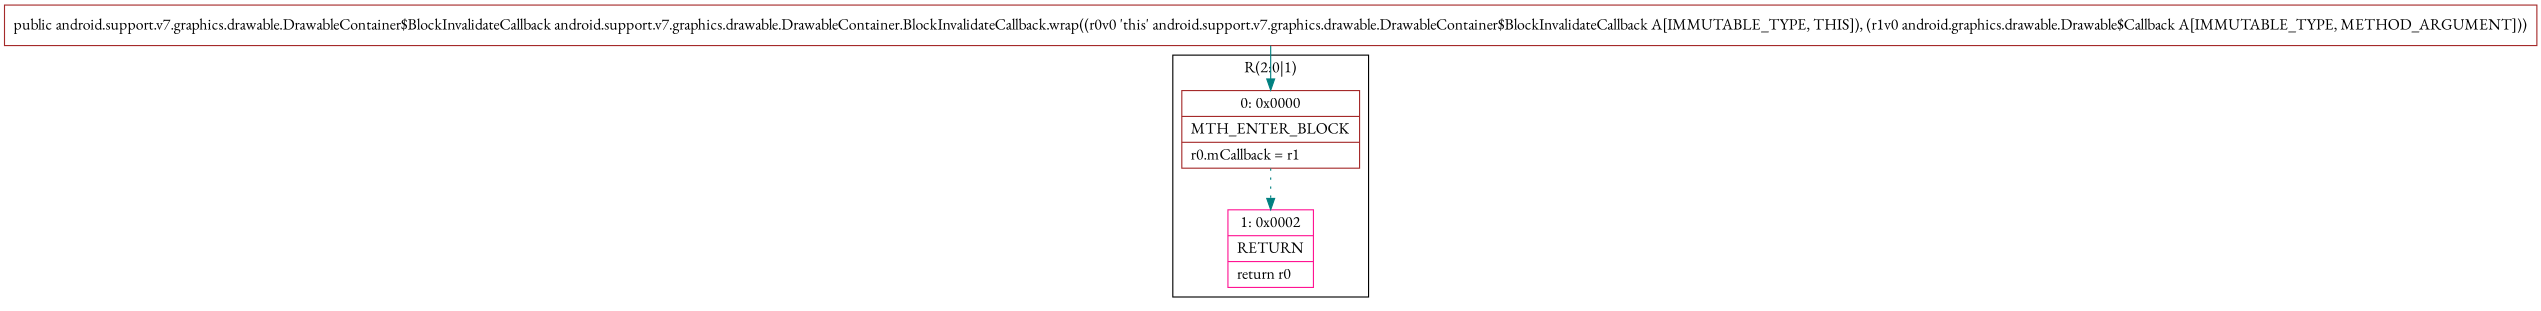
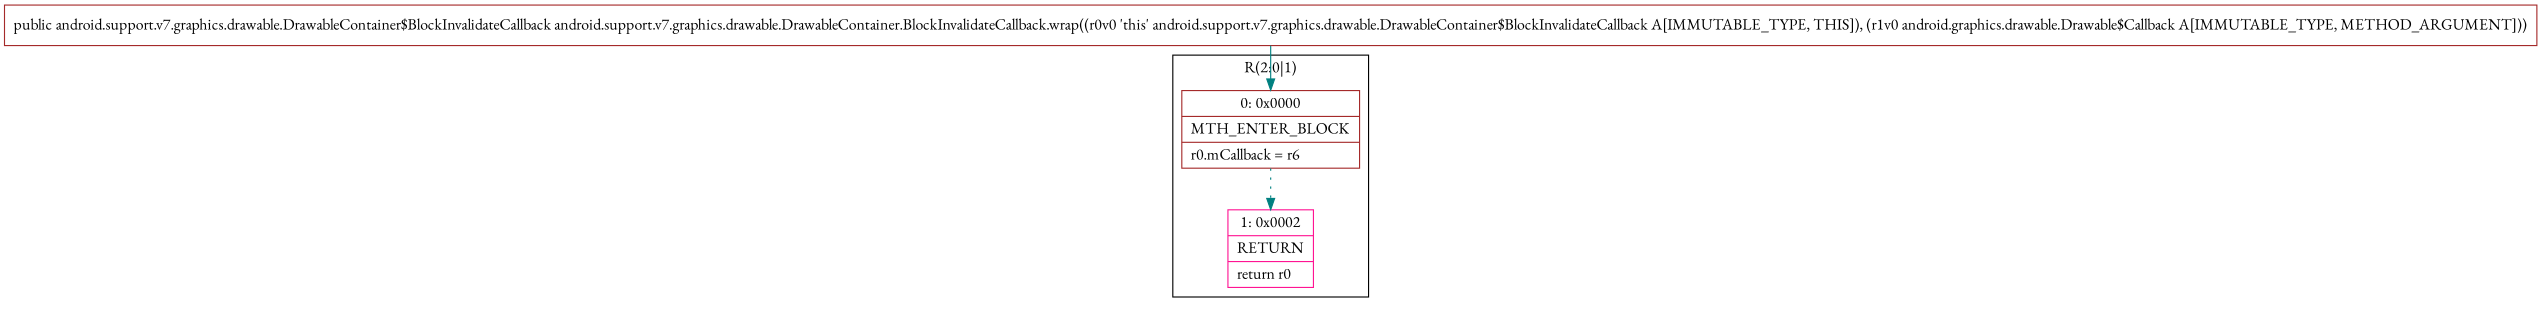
node "0: 0x0000": text "r0.mCallback = r1" -> "r0.mCallback = r6"
